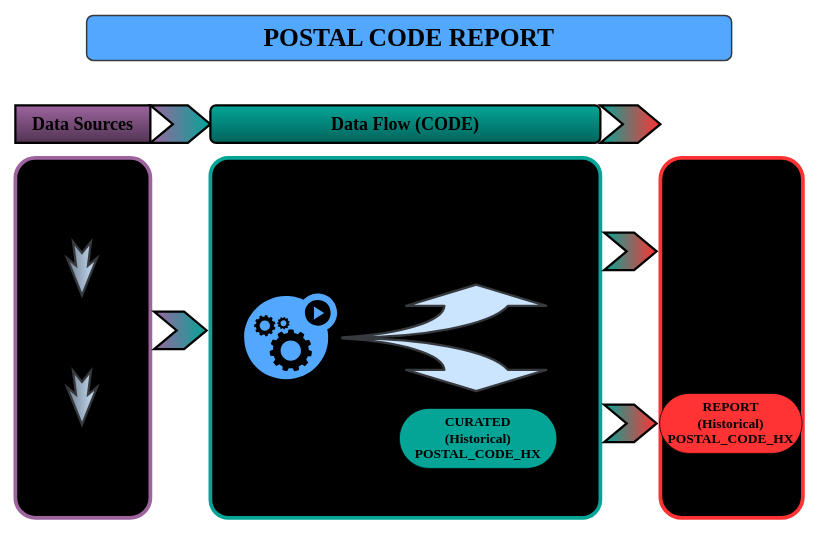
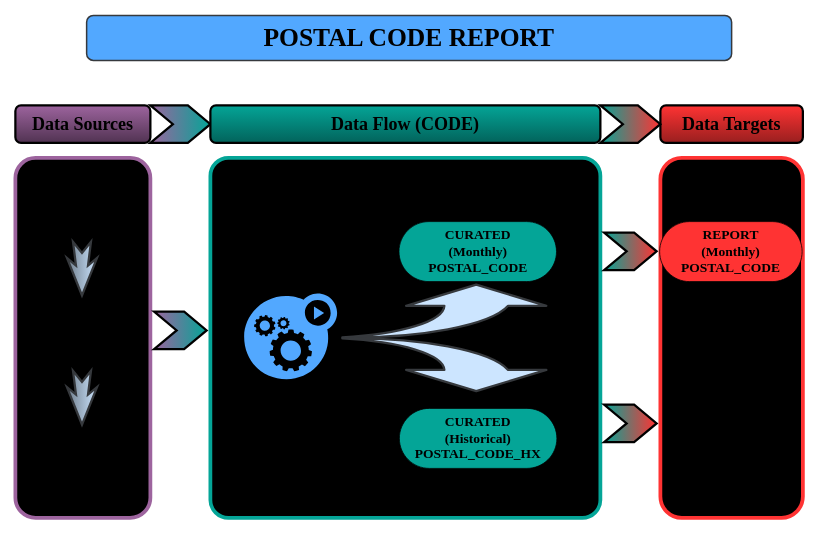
node "Data Sources": shape rectangle -> rounded rectangle
node "Data Targets": added
node "CURATED (Monthly) POSTAL_CODE": added
node "REPORT (Monthly) POSTAL_CODE": added
node "REPORT (Historical) POSTAL_CODE_HX": removed
